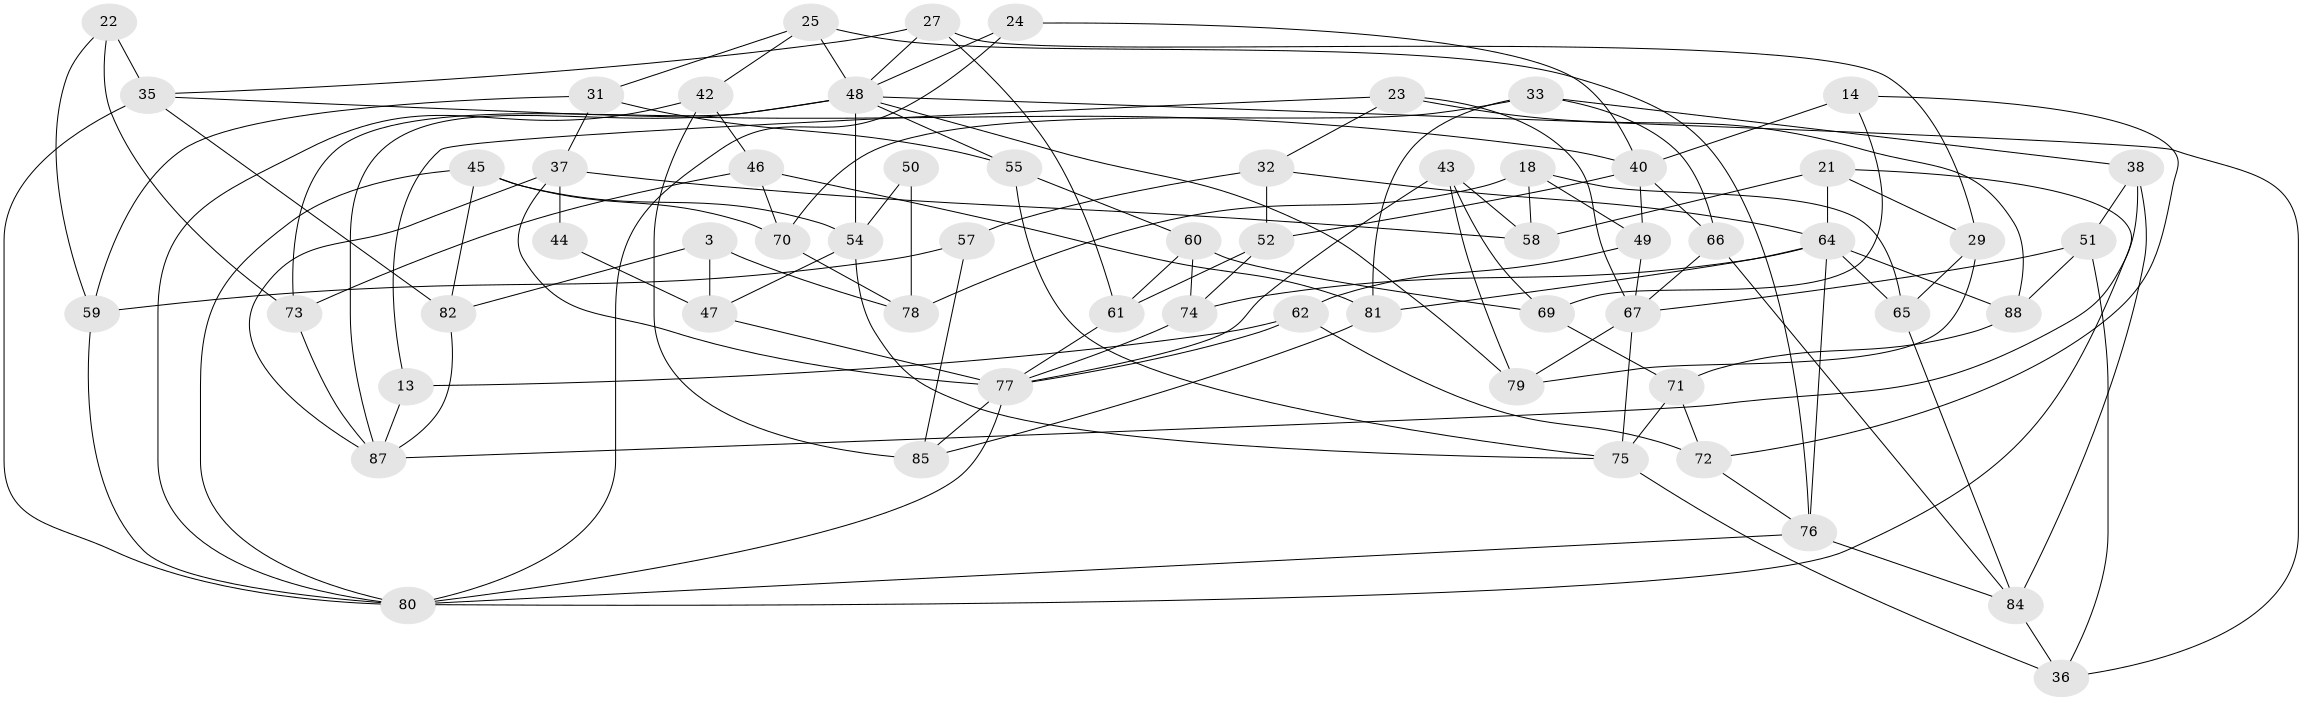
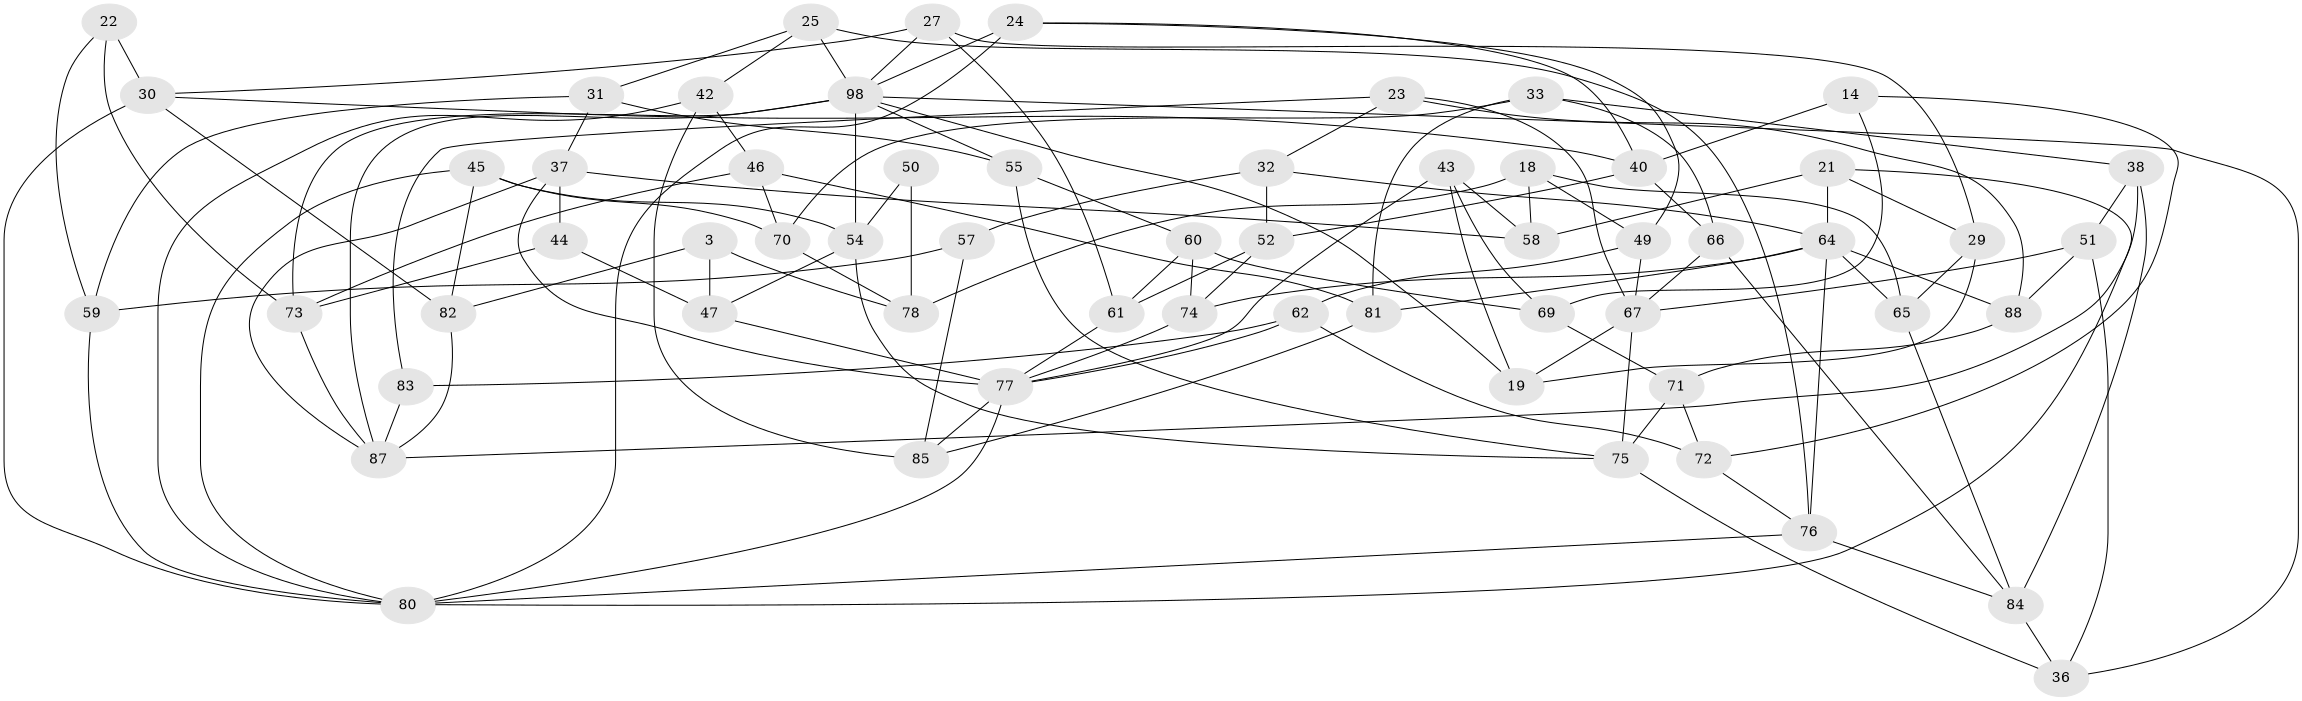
node "35": label "35" -> "30"
node "48": label "48" -> "98"
edge "40" -- "49": now "24" -- "49"
edge "44" -- "73": added
node "13": label "13" -> "83"
node "79": label "79" -> "19"
